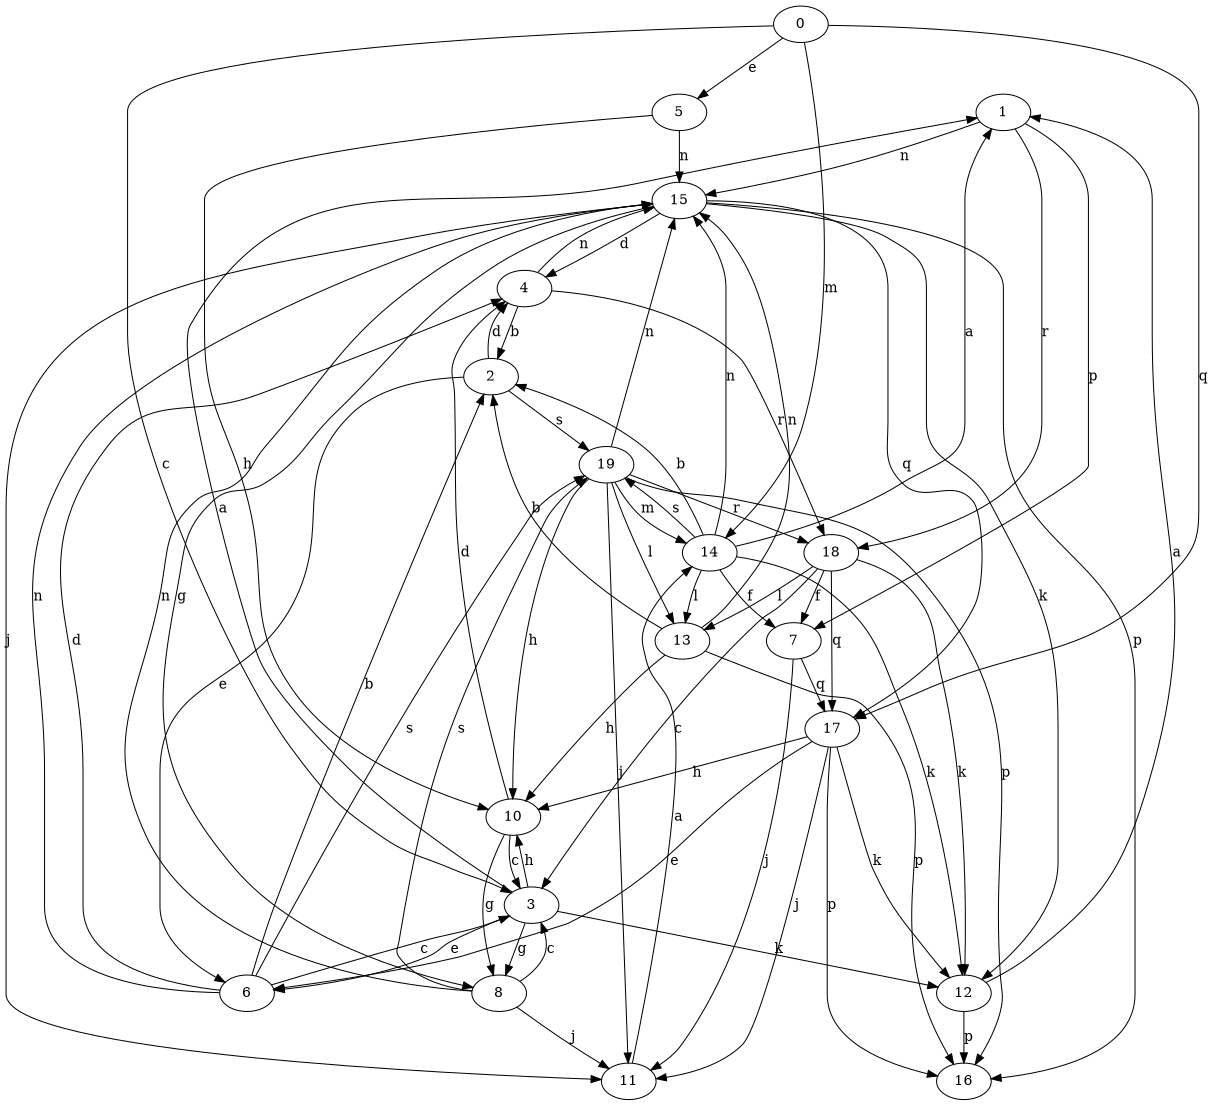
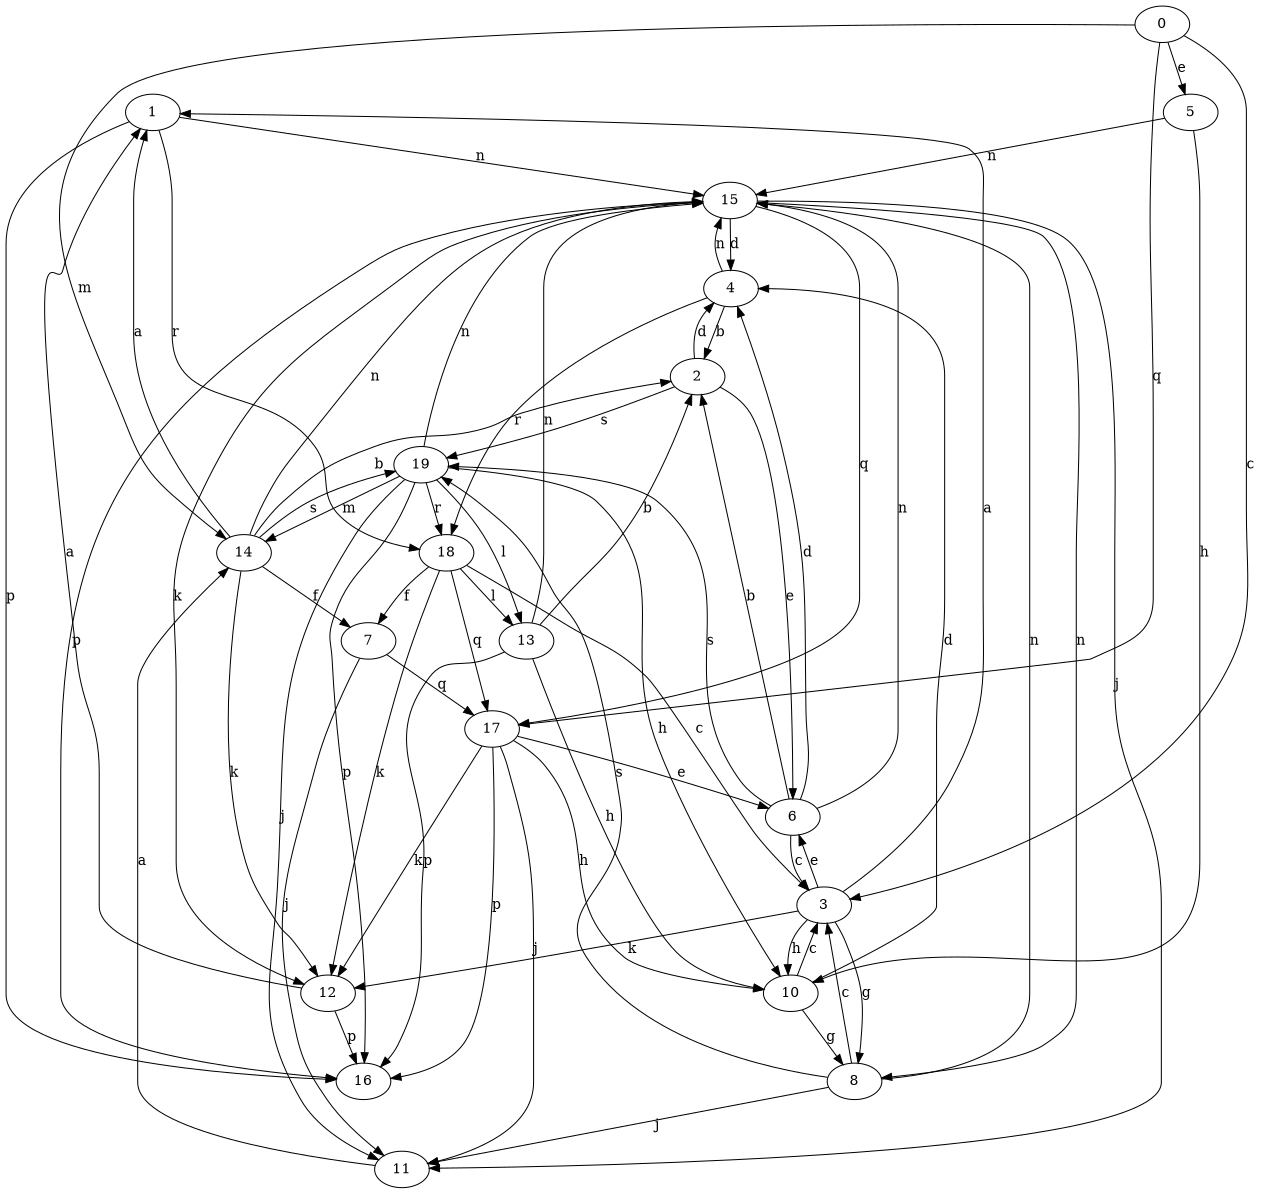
edge "1" -> "7": now "1" -> "16"
edge "14" -> "13": removed, label "l"
edge "15" -> "8": label "g" -> "n"
